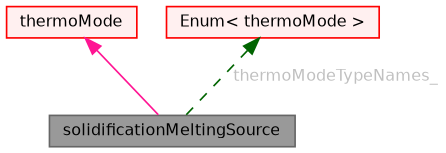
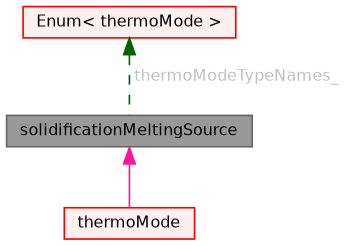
edge "solidificationMeltingSource" -> "thermoMode": reversed
